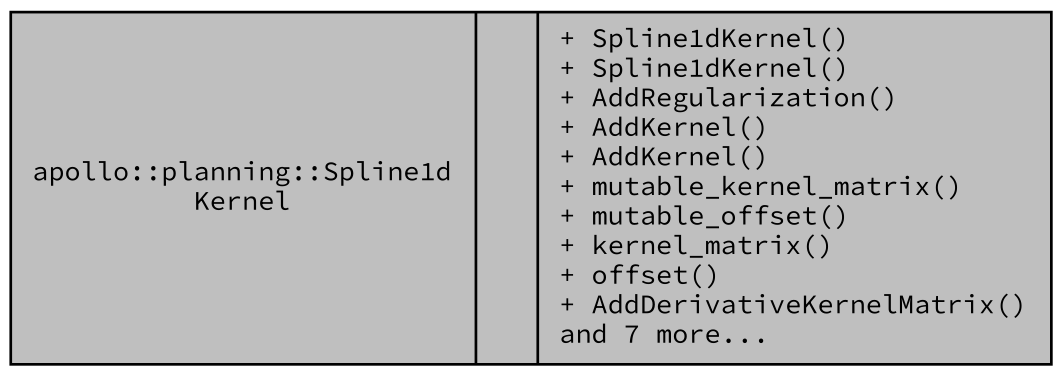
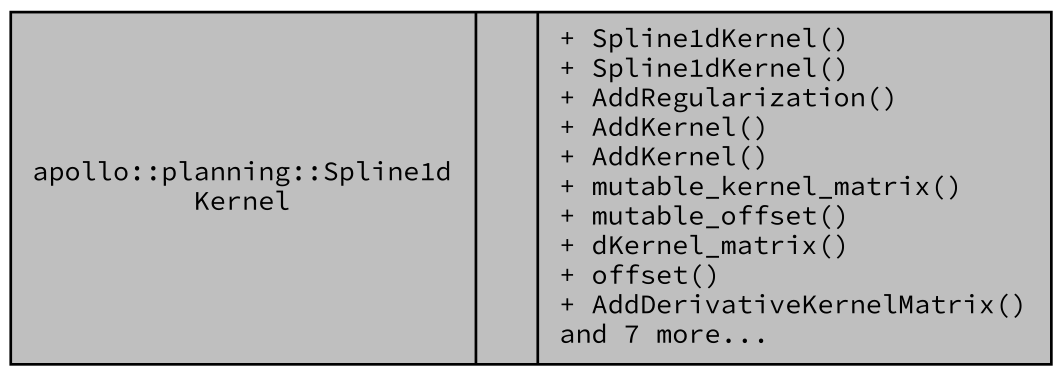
node "apollo::planning::Spline1d": text "+ kernel_matrix()" -> "+ dKernel_matrix()"
